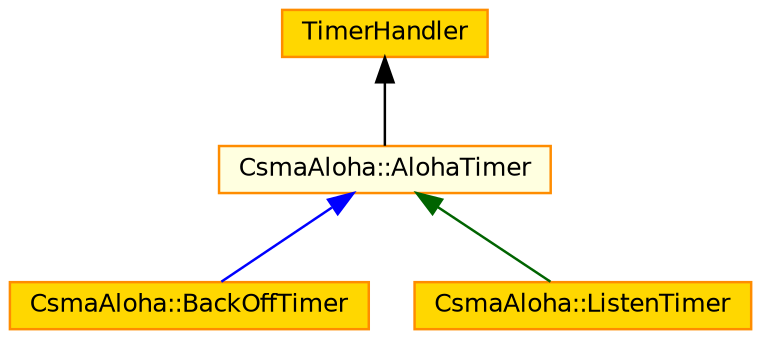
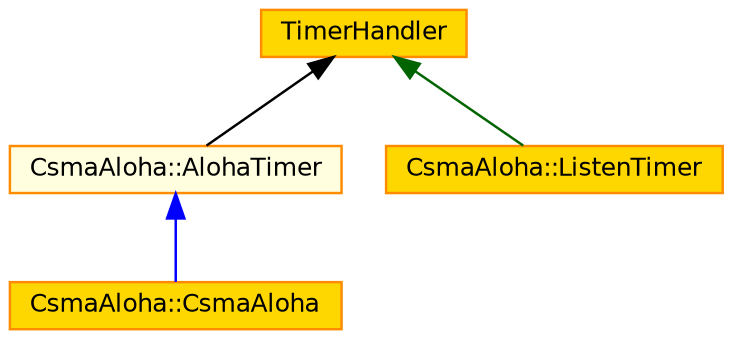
edge "CsmaAloha::ListenTimer" -> "CsmaAloha::AlohaTimer": now "CsmaAloha::ListenTimer" -> "TimerHandler"
node "CsmaAloha::BackOffTimer": label "CsmaAloha::BackOffTimer" -> "CsmaAloha::CsmaAloha"
